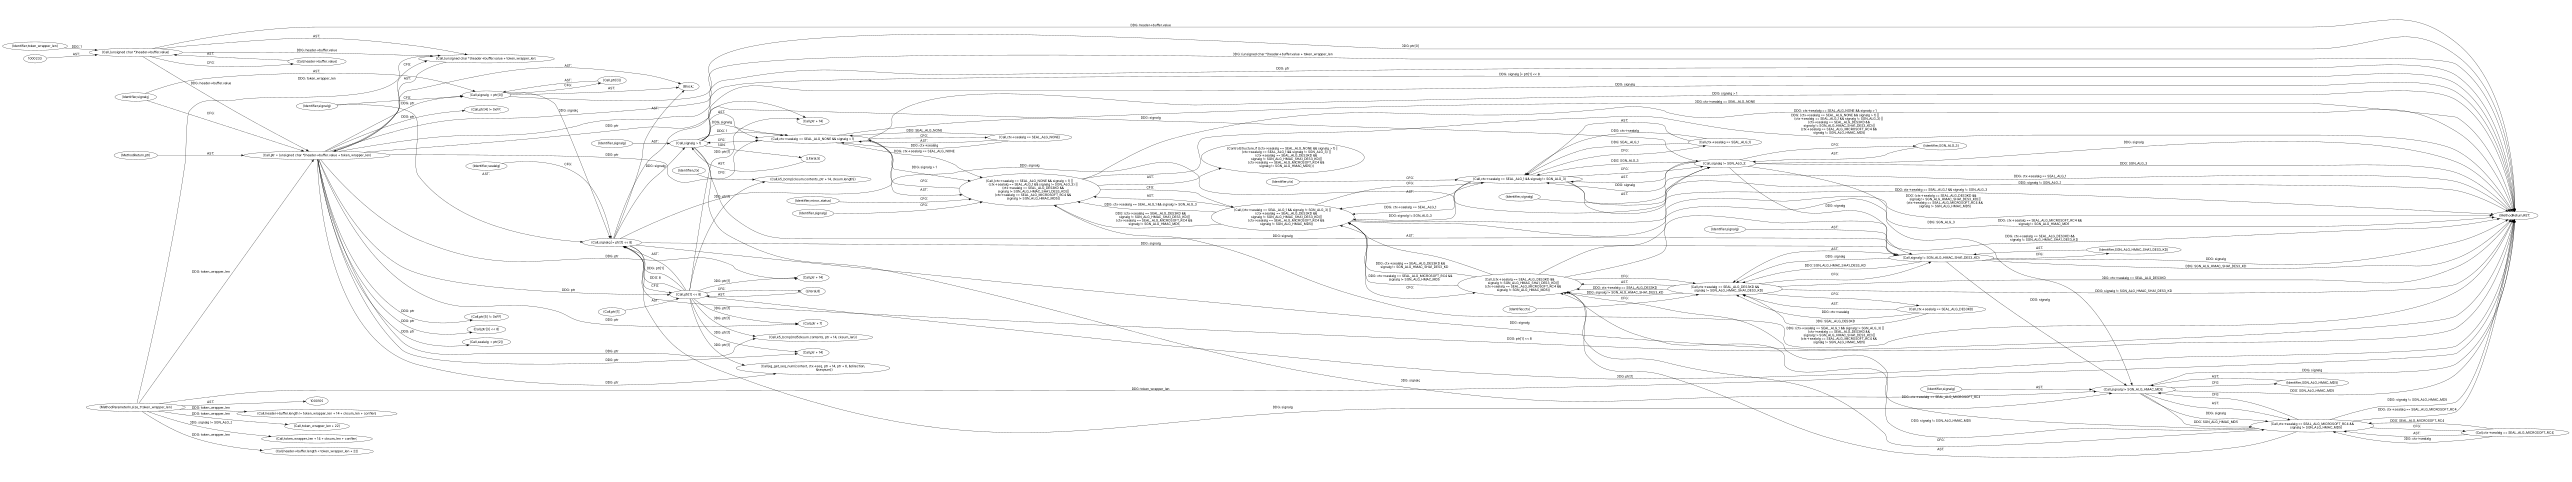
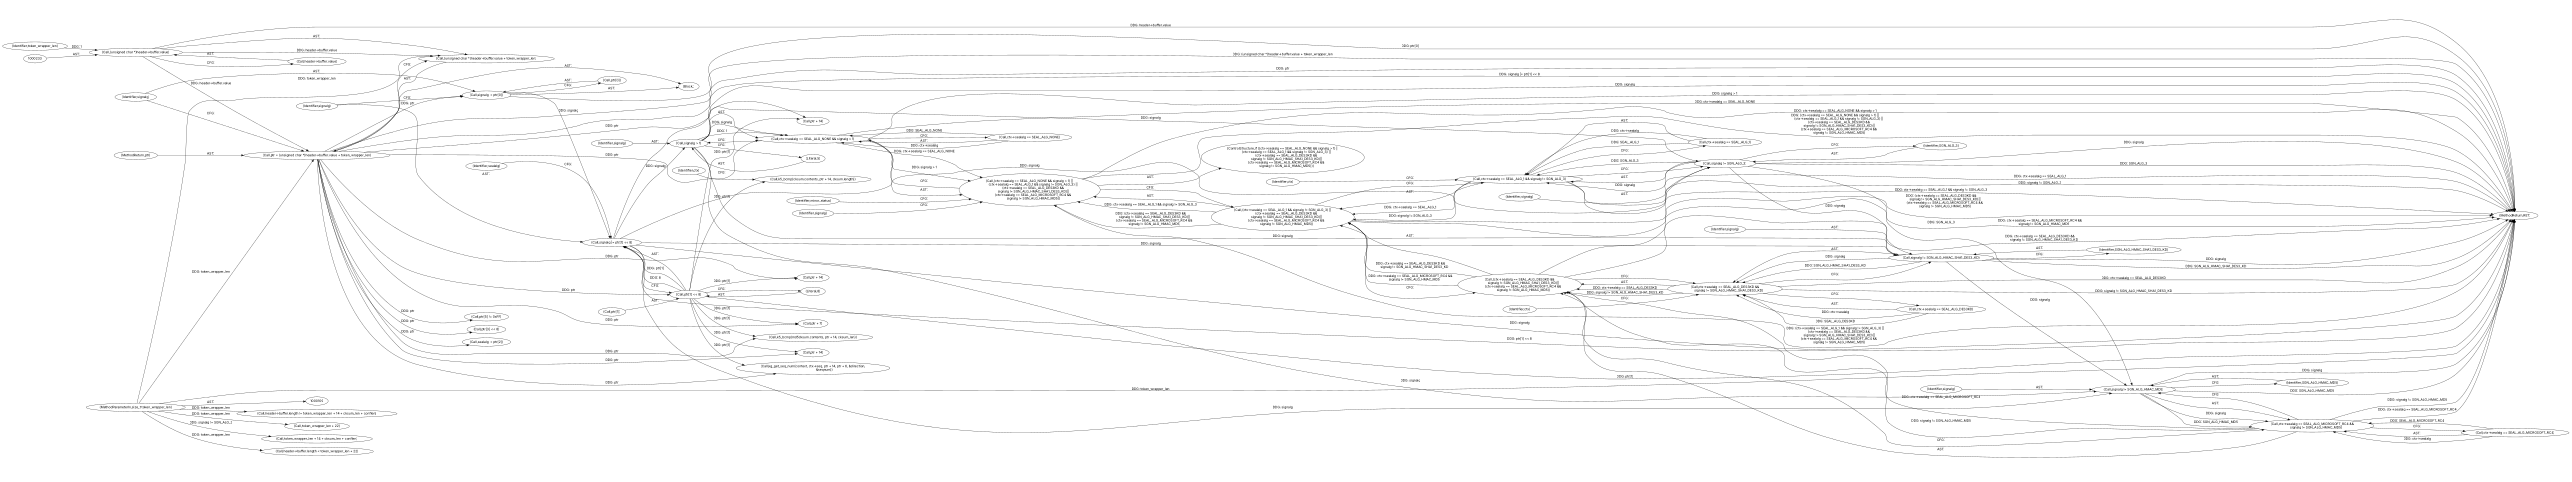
node "(Call,ptr[4] != 0xFF)": removed
edge "(Call,signalg > 1)" -> "(Literal,5)": label "SGN: " -> "CFG: "
edge "(Call,signalg |= ptr[1] << 8)" -> "(Block,)": removed, label "AST:"
